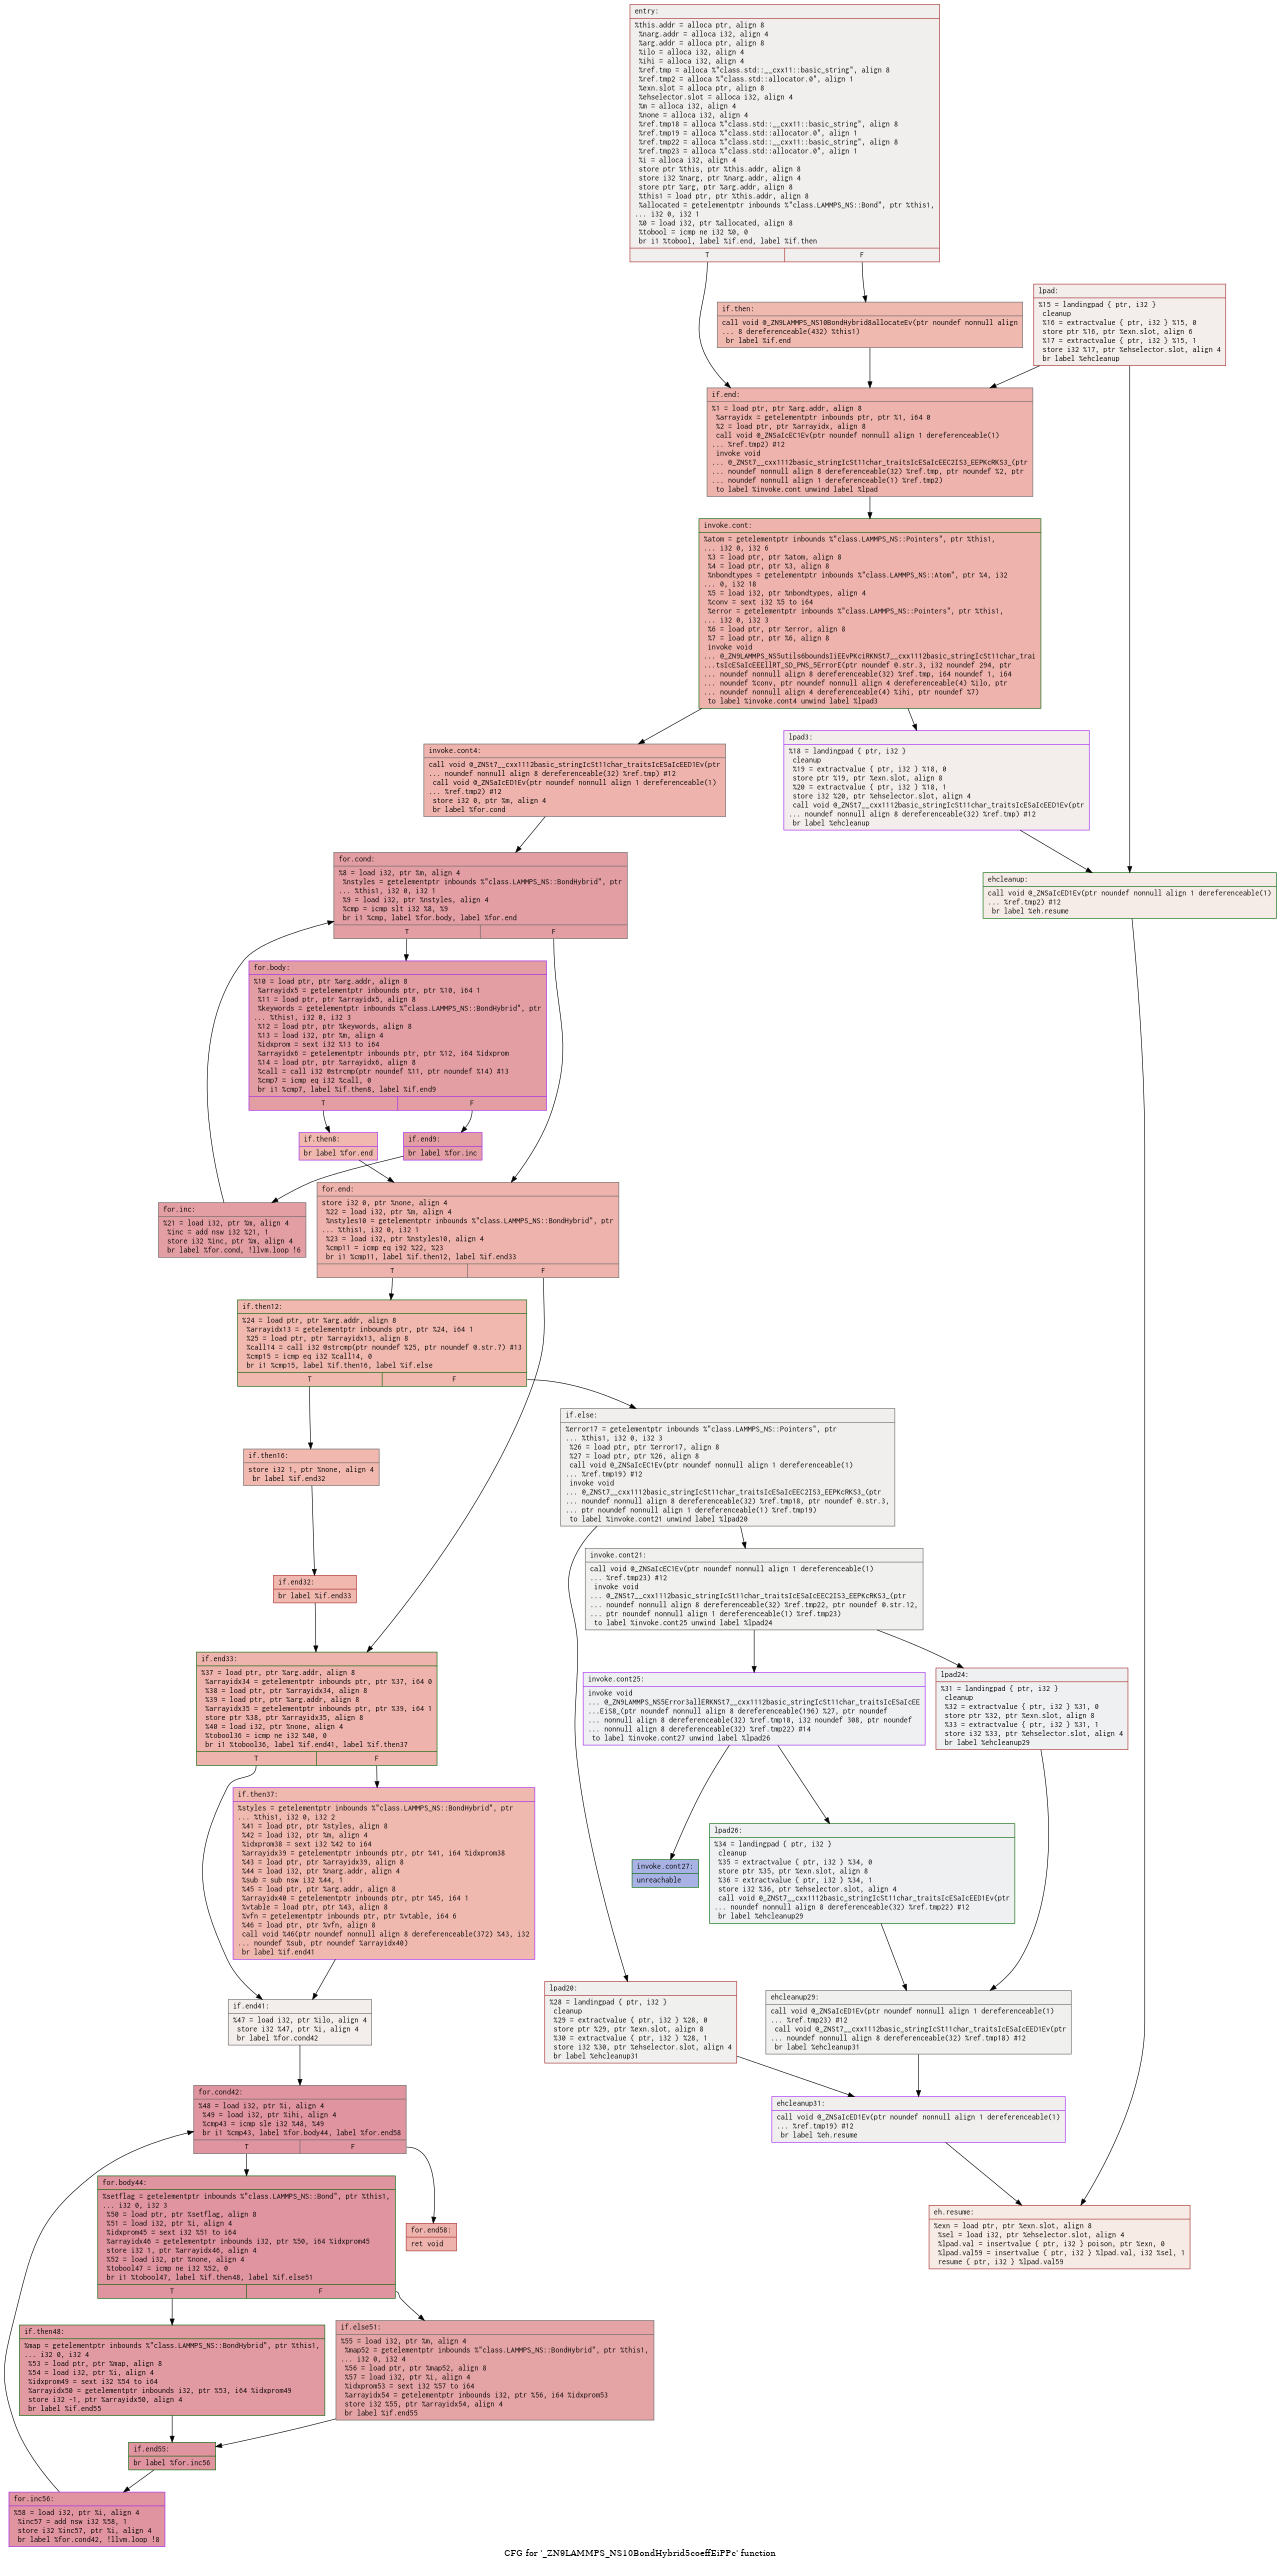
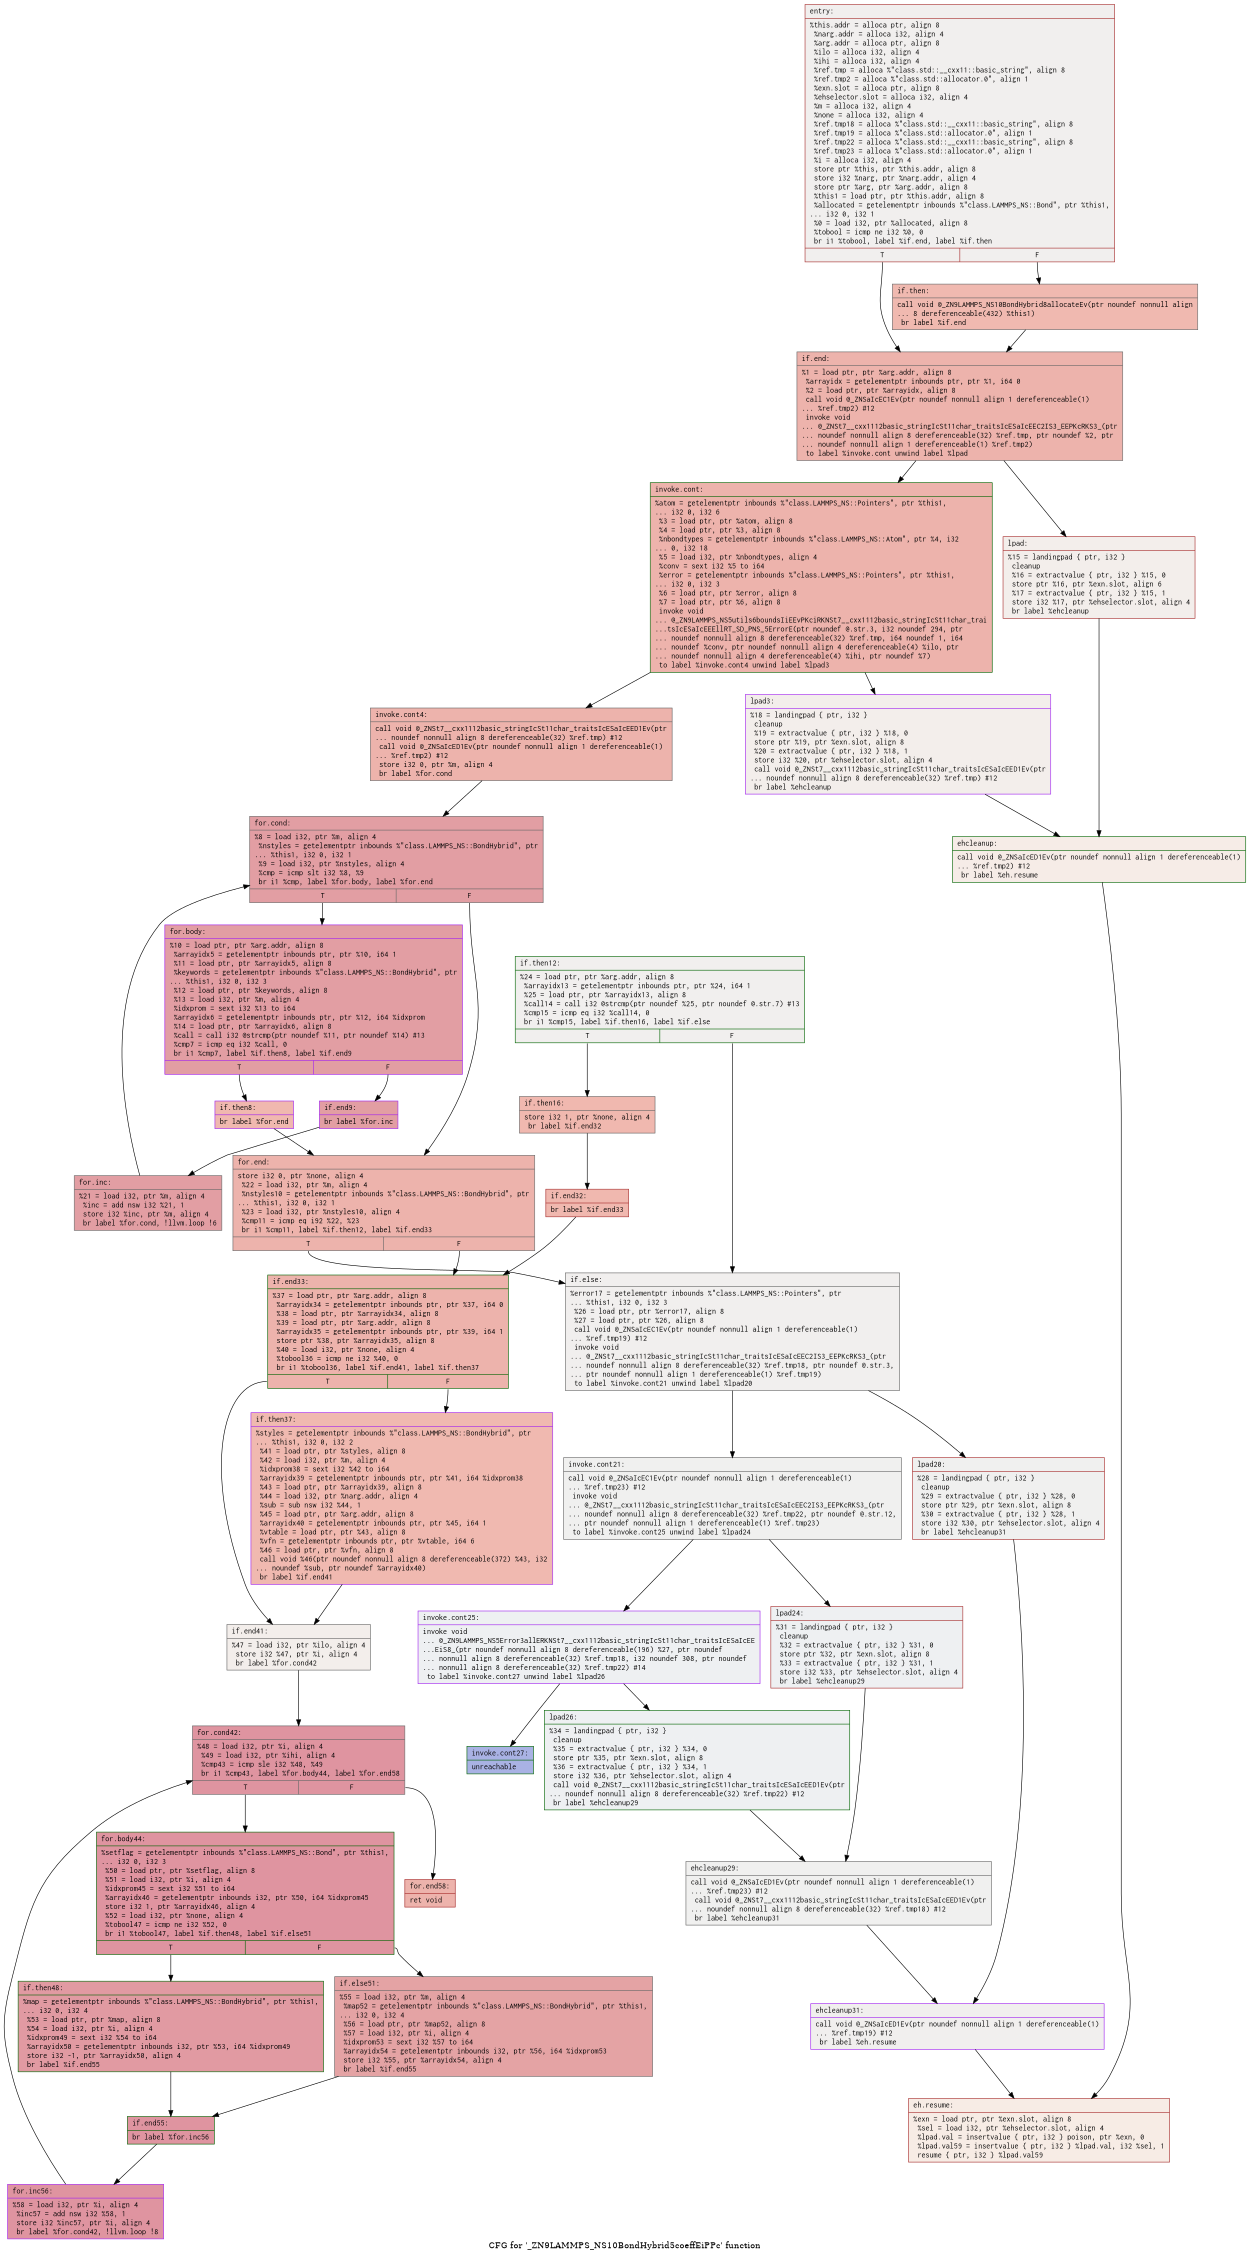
edge "lpad:" -> "if.end:": reversed
edge "for.end:" -> "if.then12:": now "for.end:" -> "if.else:"
node "if.then12:": fillcolor #dc5d4a70 -> #e0dbd870
